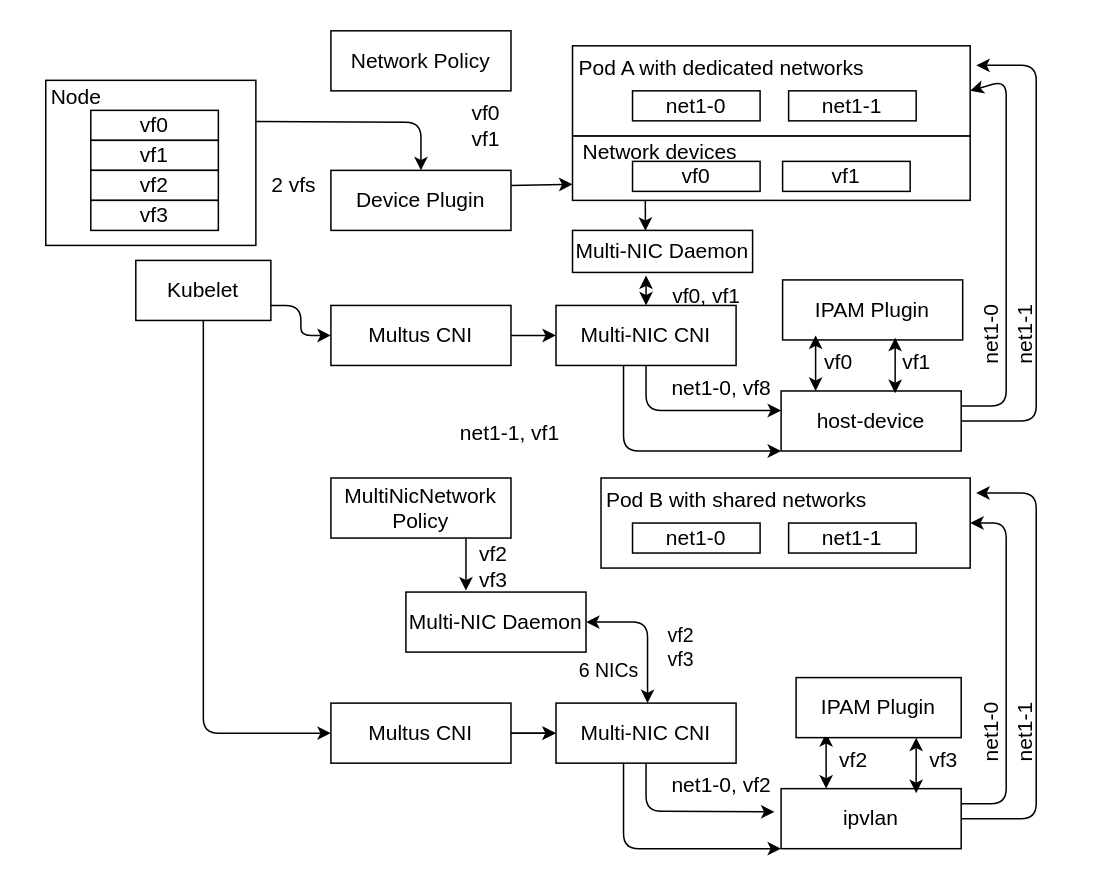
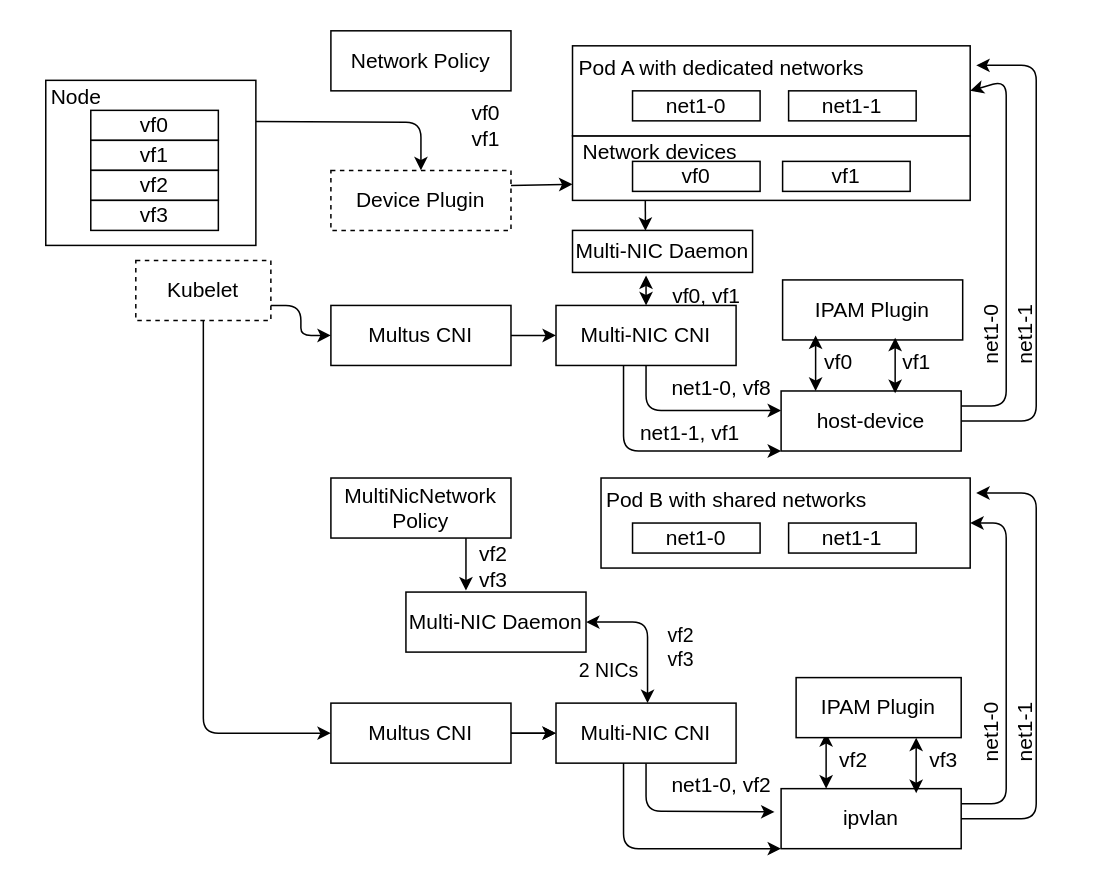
node "2 vfs": removed
node "Device Plugin": style solid -> dashed
node "Kubelet": style solid -> dashed
node "net1-1, vf1": moved (509, 433) -> (689, 433)
node "6 NICs": label "6 NICs" -> "2 NICs"
